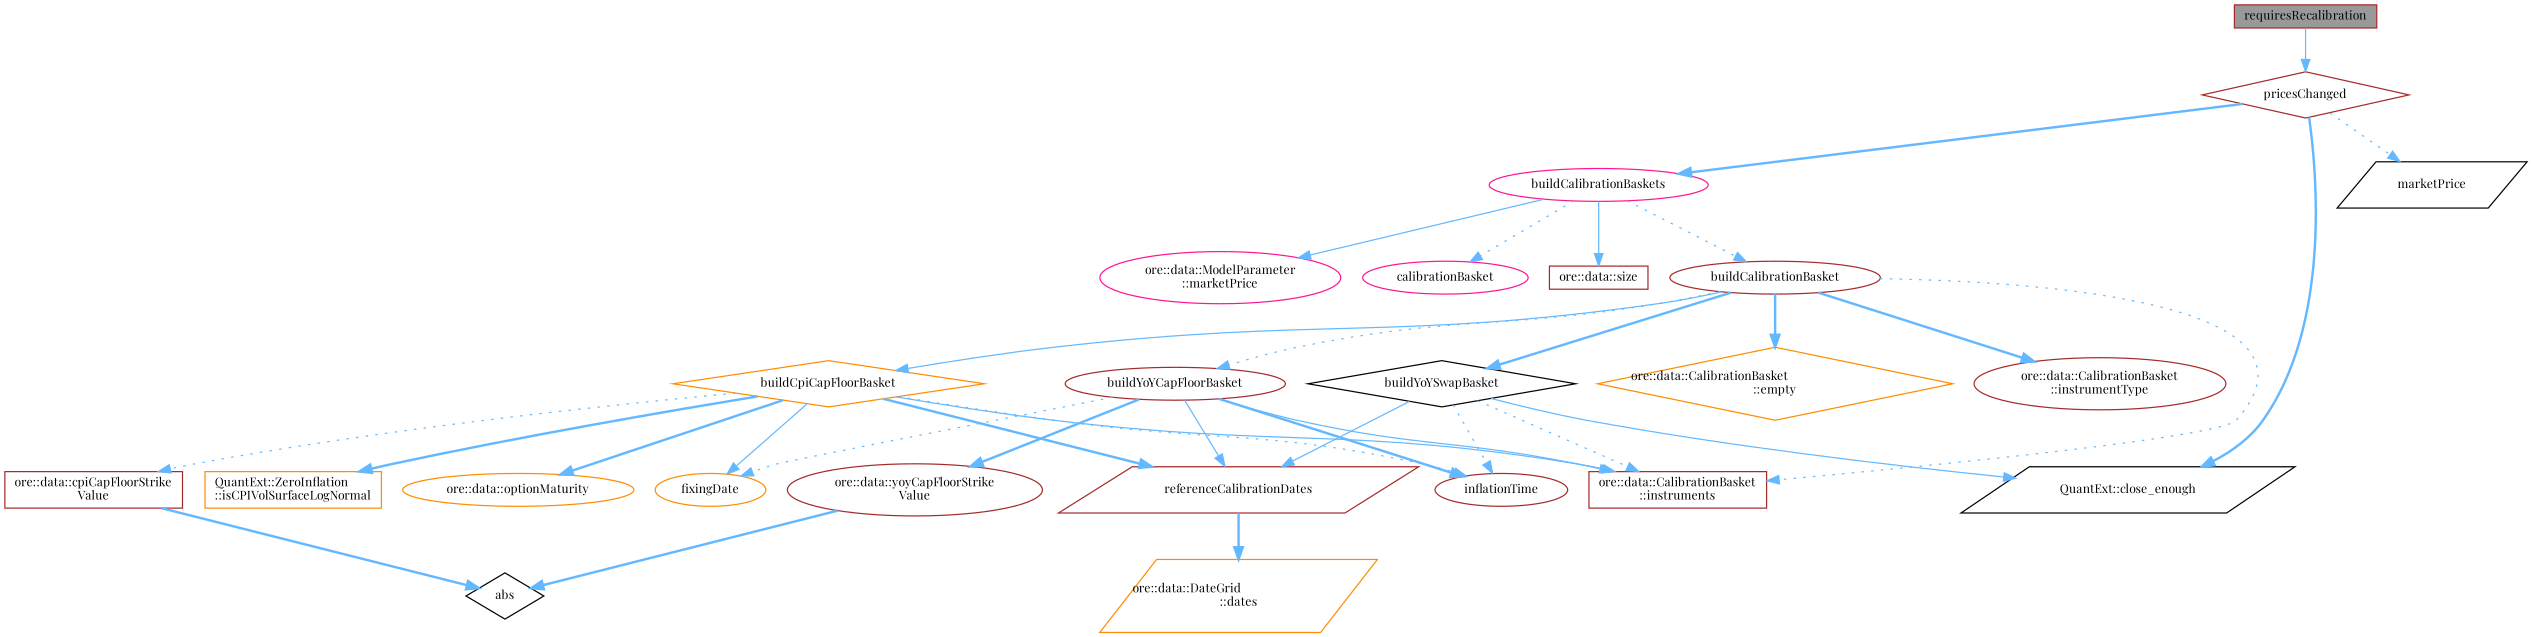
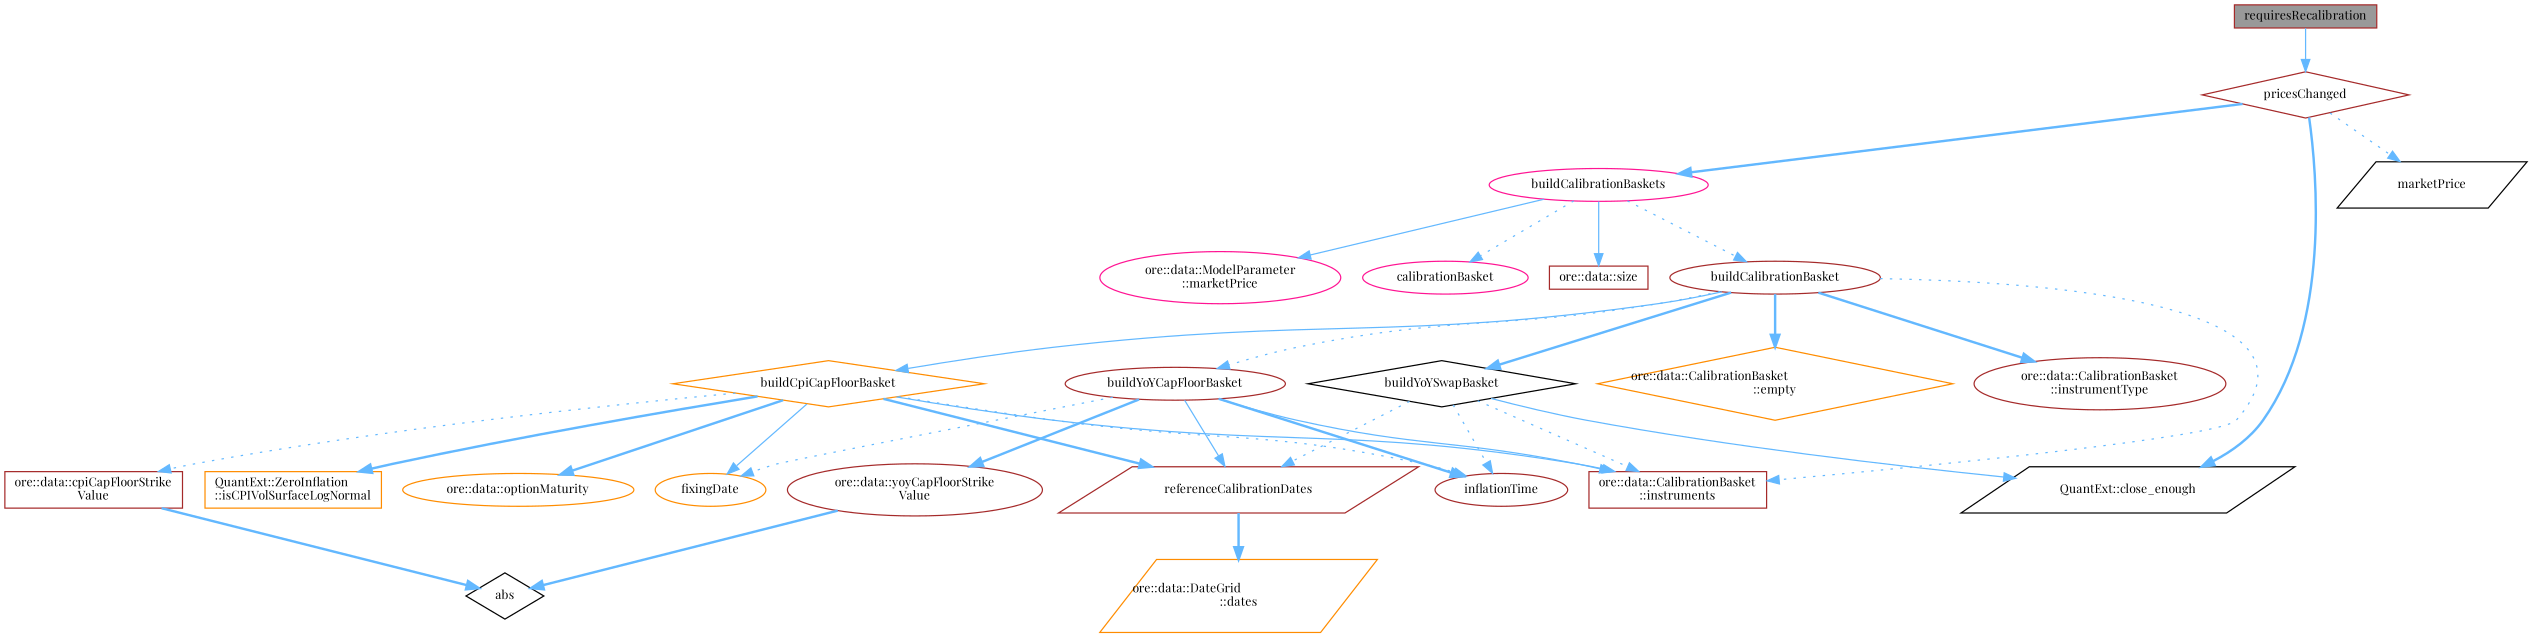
edge "buildYoYSwapBasket" -> "referenceCalibrationDates": style solid -> dotted
